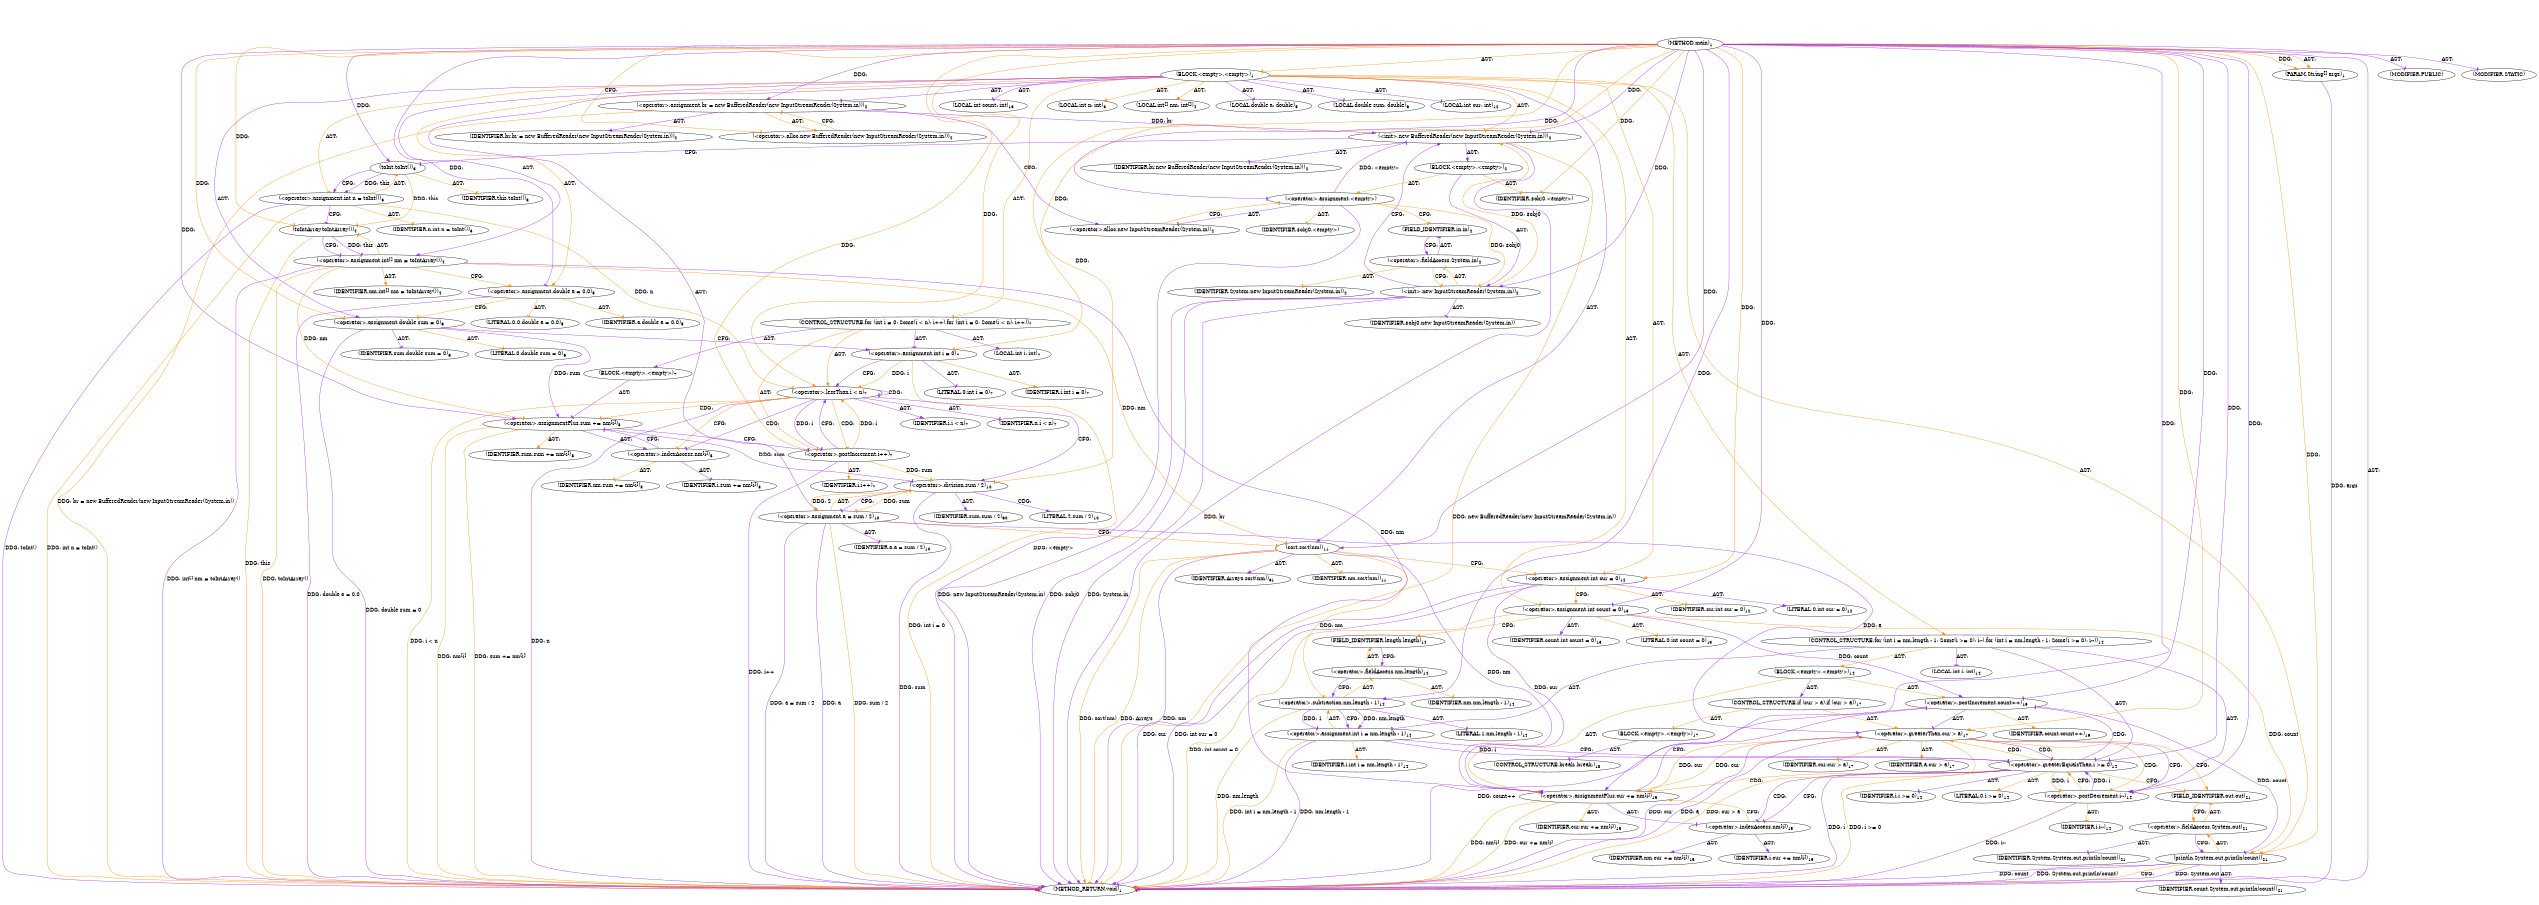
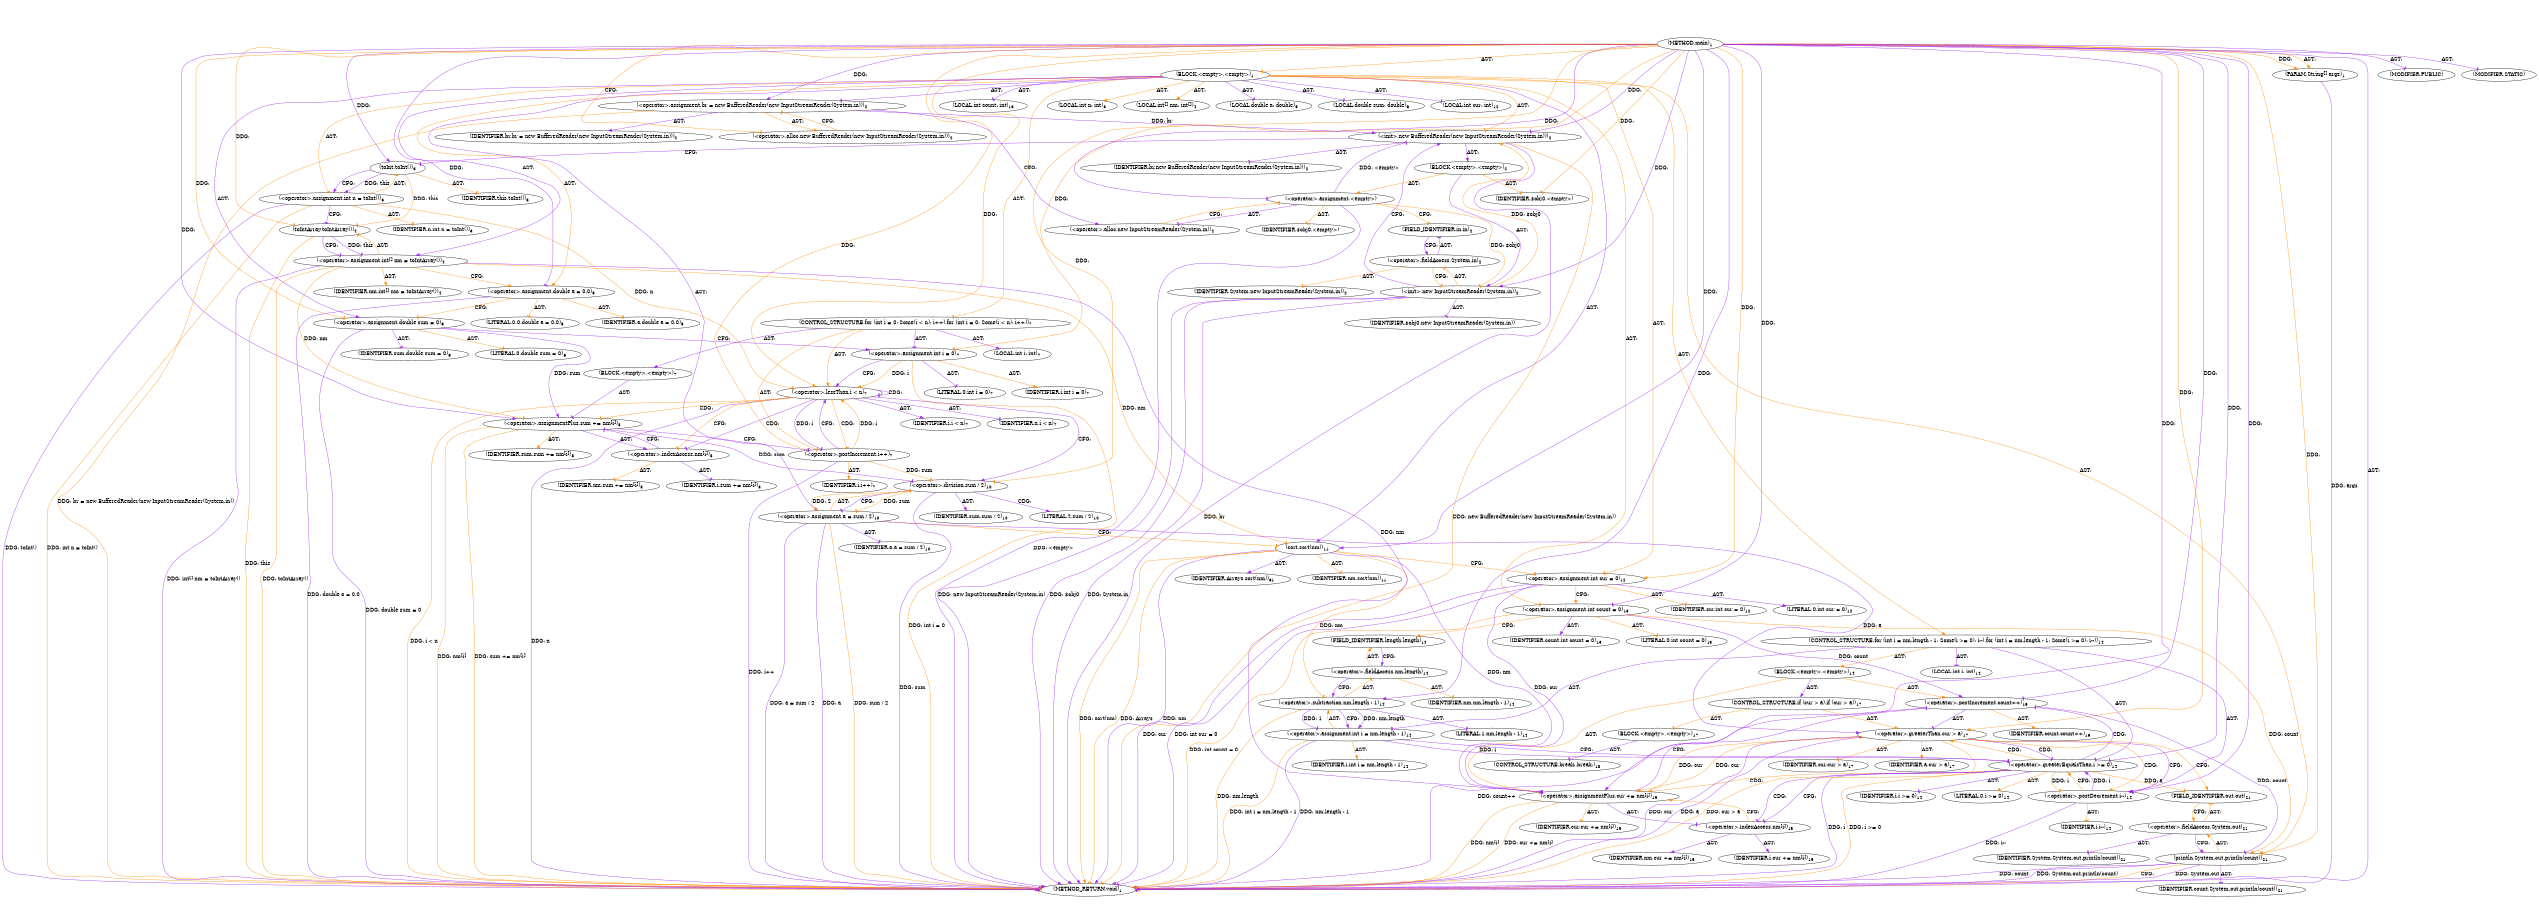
node "(IDENTIFIER,sum,sum / 2)": text "60" -> "10"
edge "(<operator>.greaterEqualsThan,i >= 0)" -> "(FIELD_IDENTIFIER,out,out)": label "CFG: " -> "DDG: a"
edge "(println,System.out.println(count))" -> "(IDENTIFIER,count,System.out.println(count))": arrowhead normal -> tee
